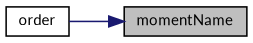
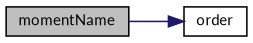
edge "order" -> "momentName": reversed
